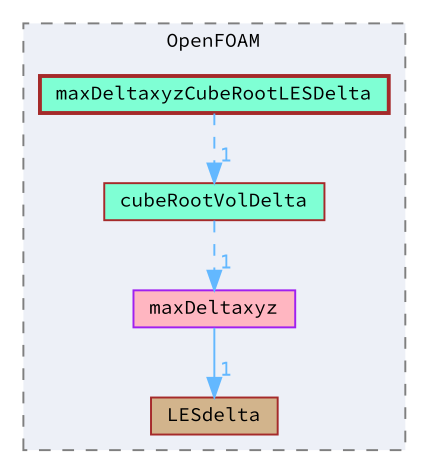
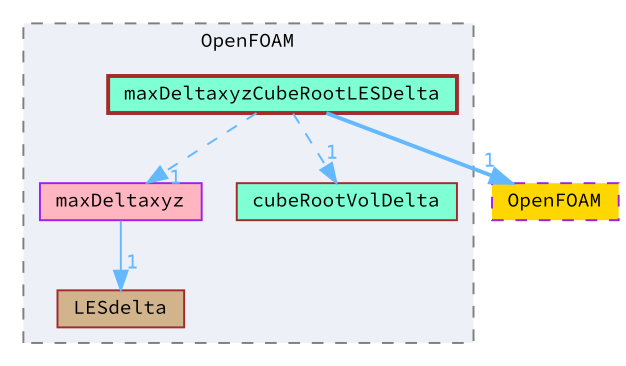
node "OpenFOAM": added
edge "cubeRootVolDelta" -> "maxDeltaxyz": now "maxDeltaxyzCubeRootLESDelta" -> "maxDeltaxyz"
